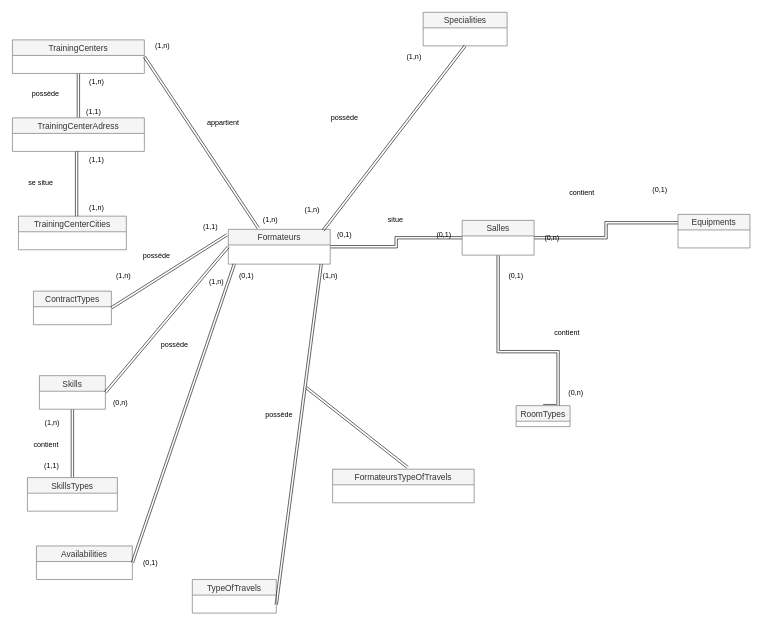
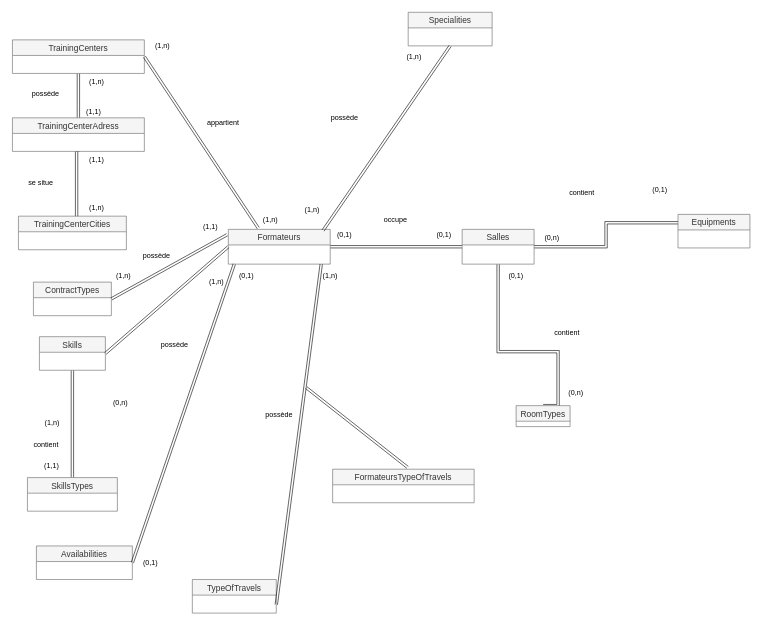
node "Specialities": moved (465, 29) -> (450, 29)
node "situe": label "situe" -> "occupe"
node "Salles": moved (498, 238) -> (498, 247)
node "ContractTypes": moved (72, 308) -> (72, 299)
node "Skills": moved (72, 393) -> (72, 354)
